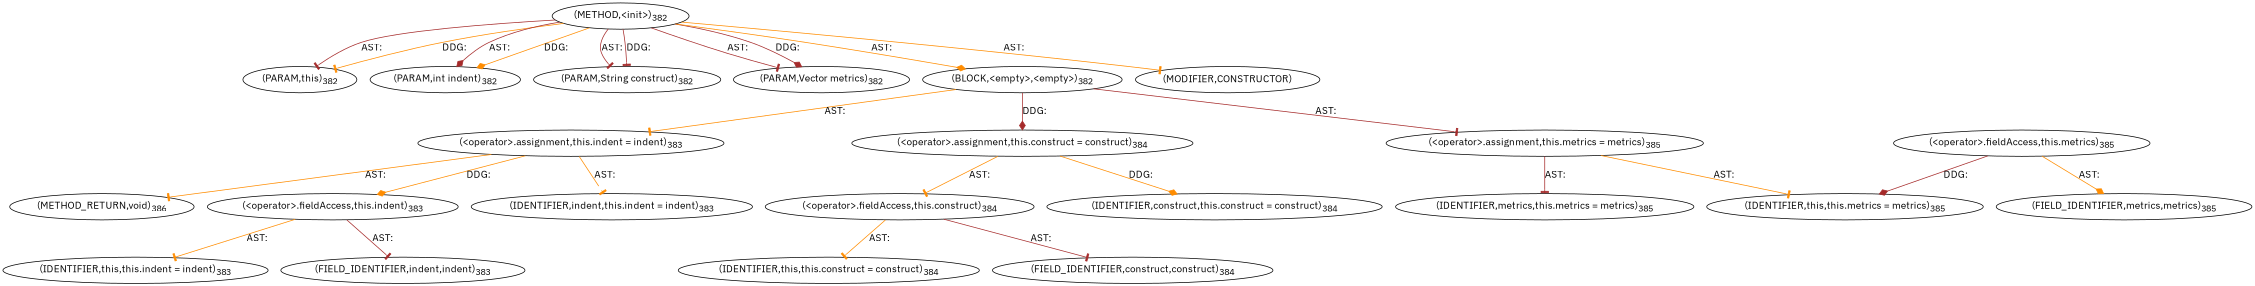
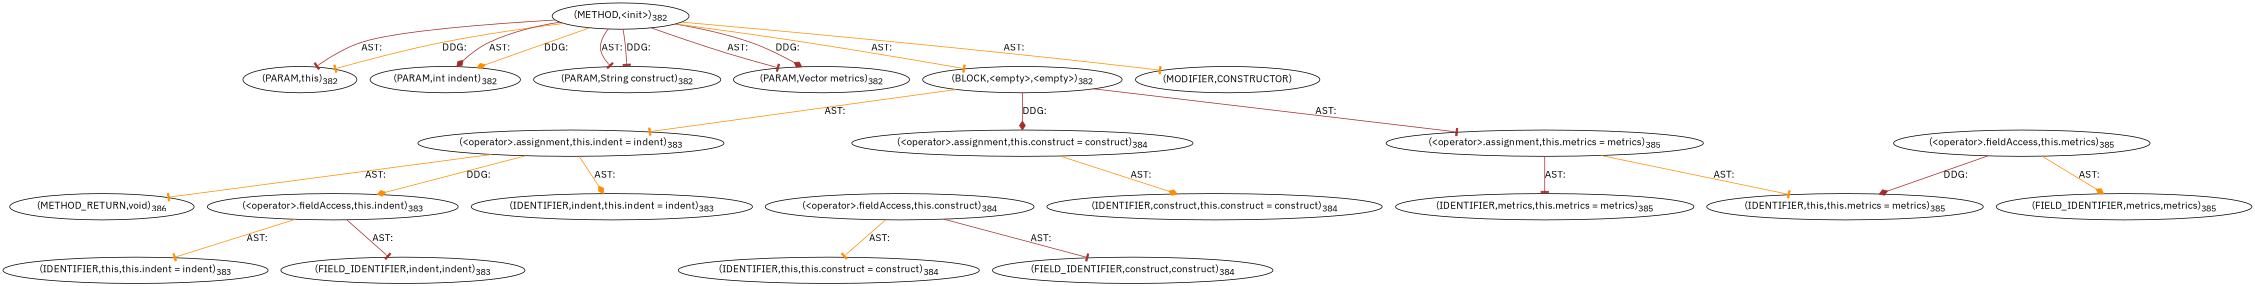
edge "(METHOD,<init>)" -> "(BLOCK,<empty>,<empty>)": arrowhead diamond -> tee
edge "(<operator>.assignment,this.indent = indent)" -> "(IDENTIFIER,indent,this.indent = indent)": arrowhead tee -> diamond
edge "(<operator>.assignment,this.construct = construct)" -> "(<operator>.fieldAccess,this.construct)": removed, label "AST:"
edge "(<operator>.assignment,this.construct = construct)" -> "(IDENTIFIER,construct,this.construct = construct)": label "DDG: " -> "AST: "
